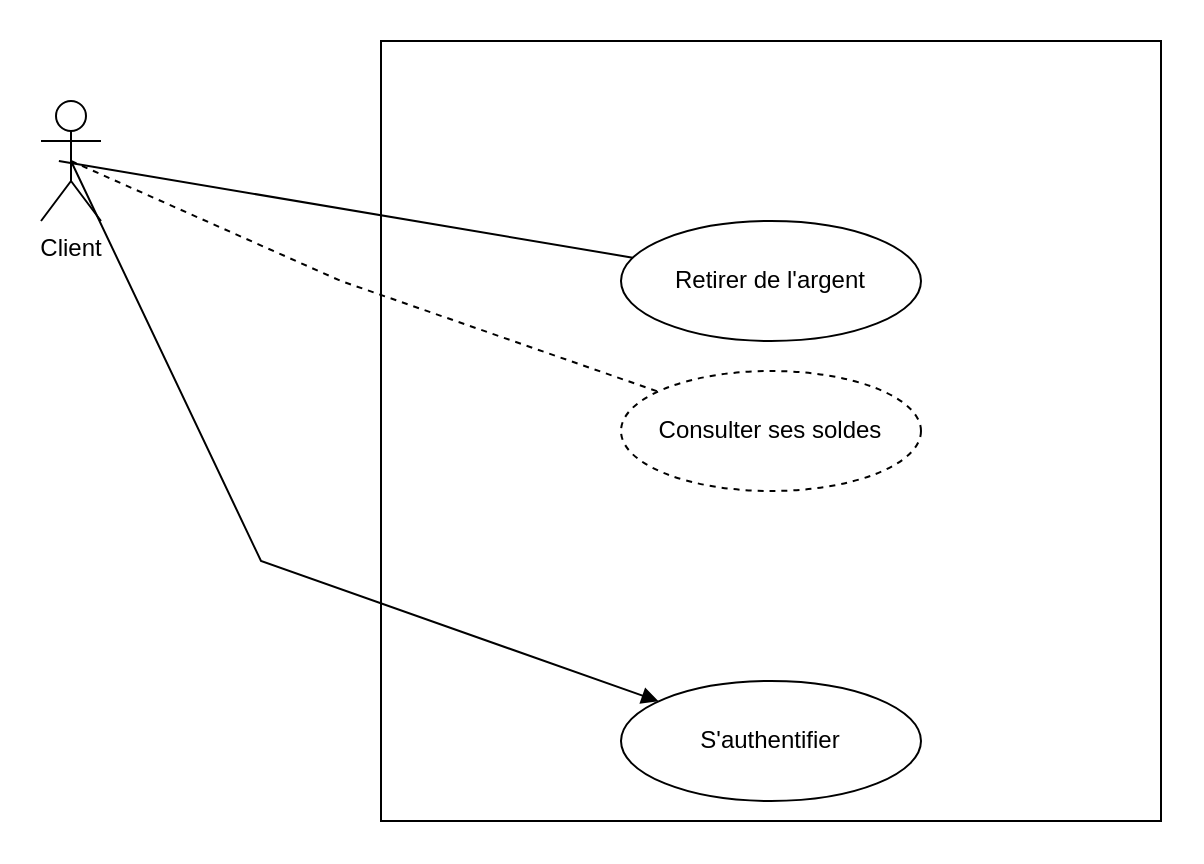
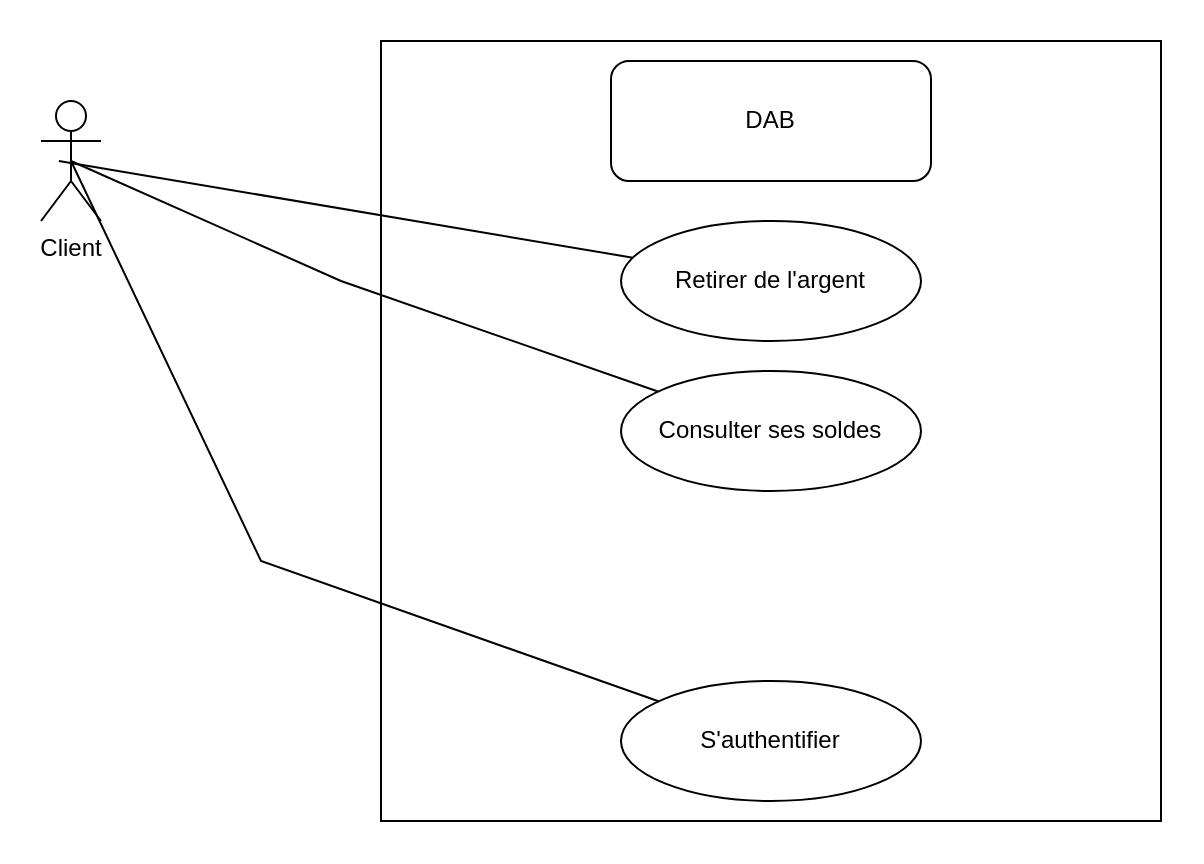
node "DAB": added
edge "Client" -- "Consulter ses soldes": style dashed -> solid
node "Consulter ses soldes": style dashed -> solid
edge "Client" -> "S'authentifier": arrowhead block -> none
